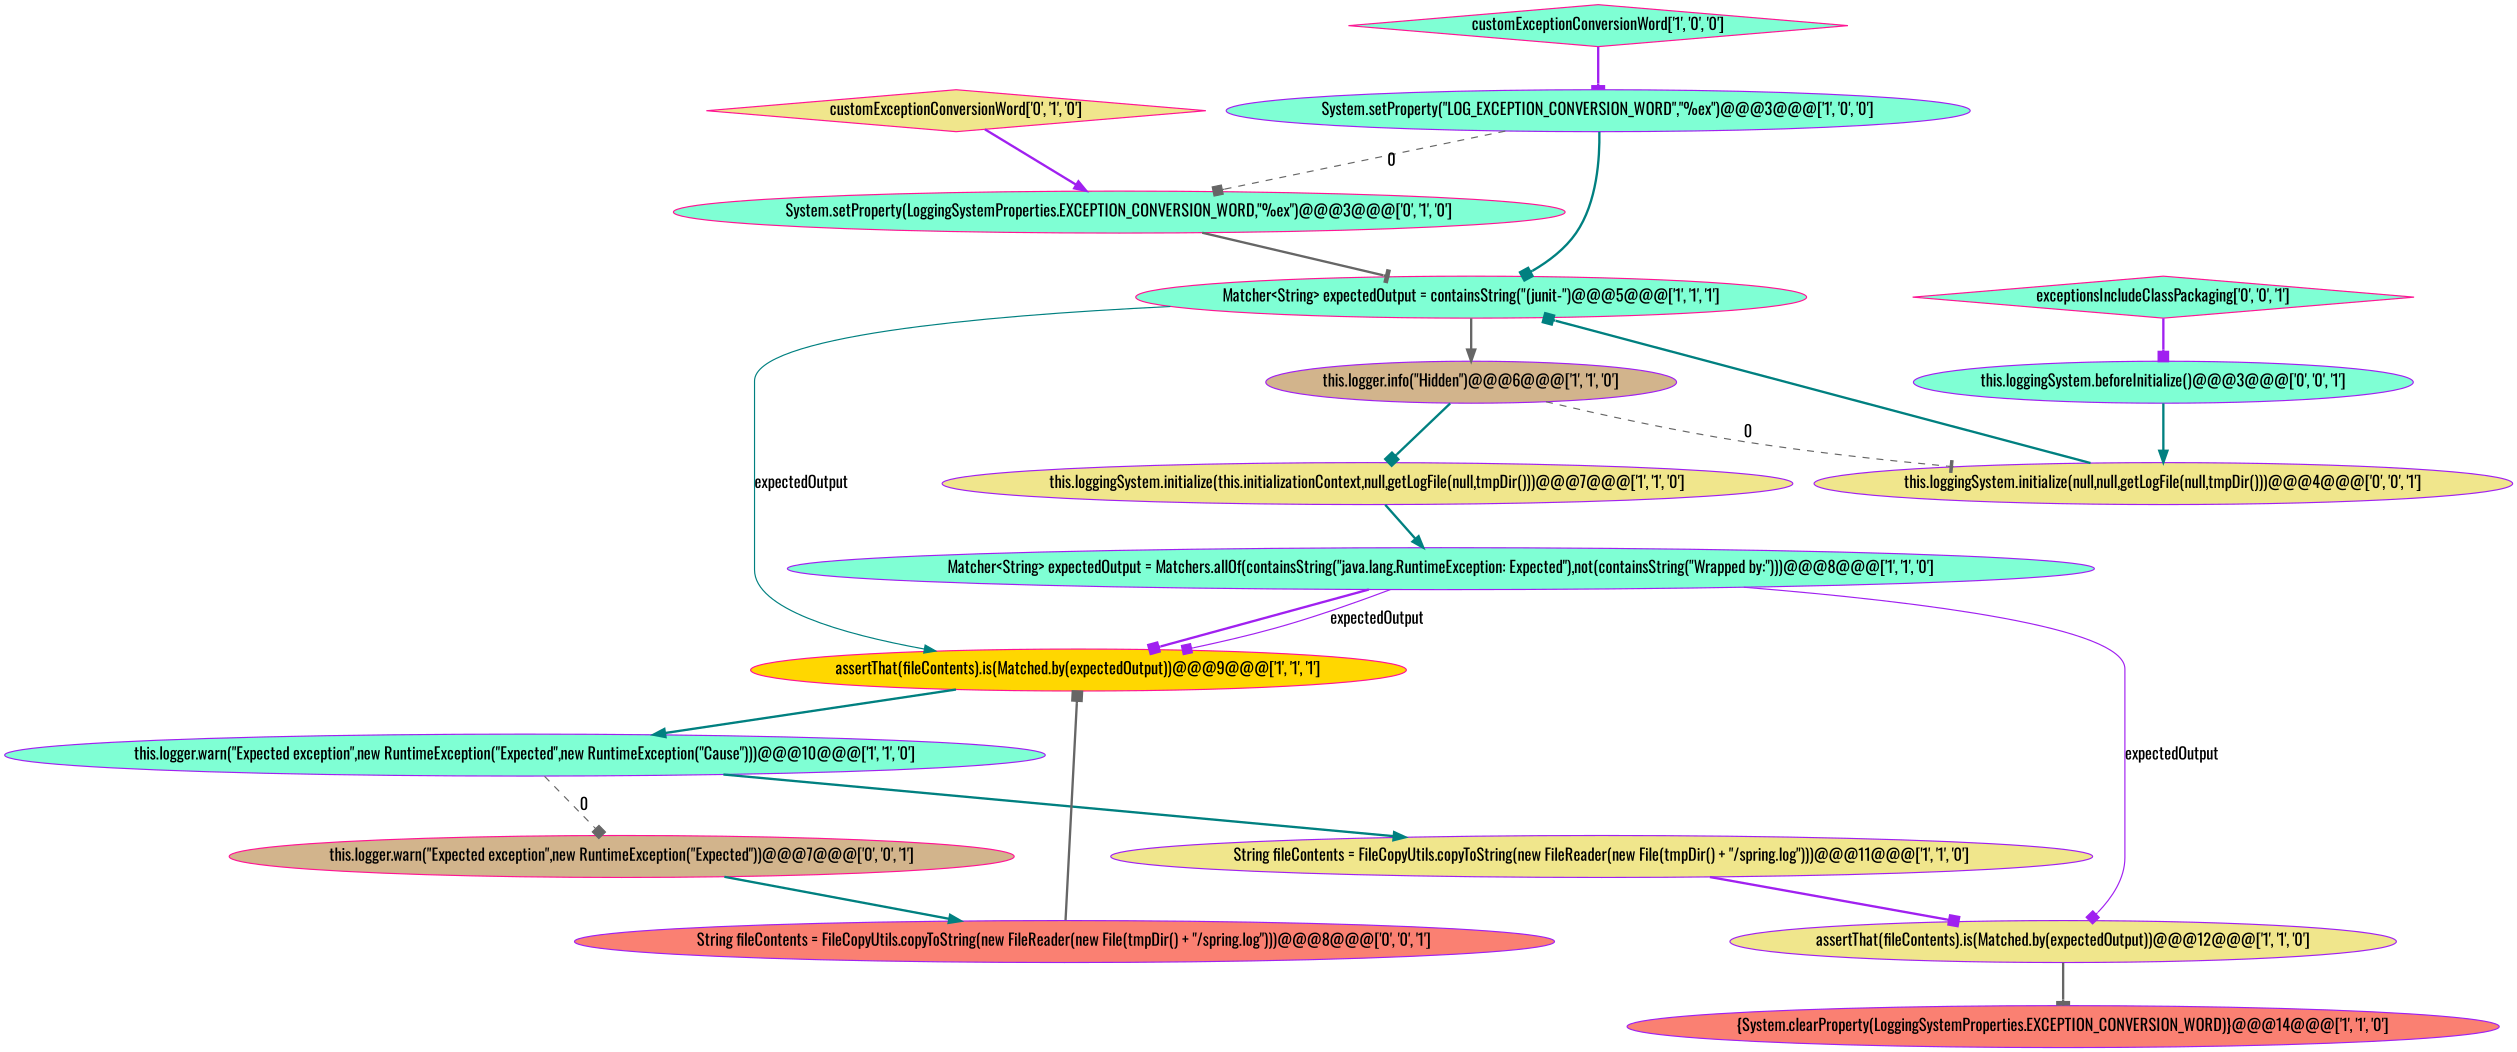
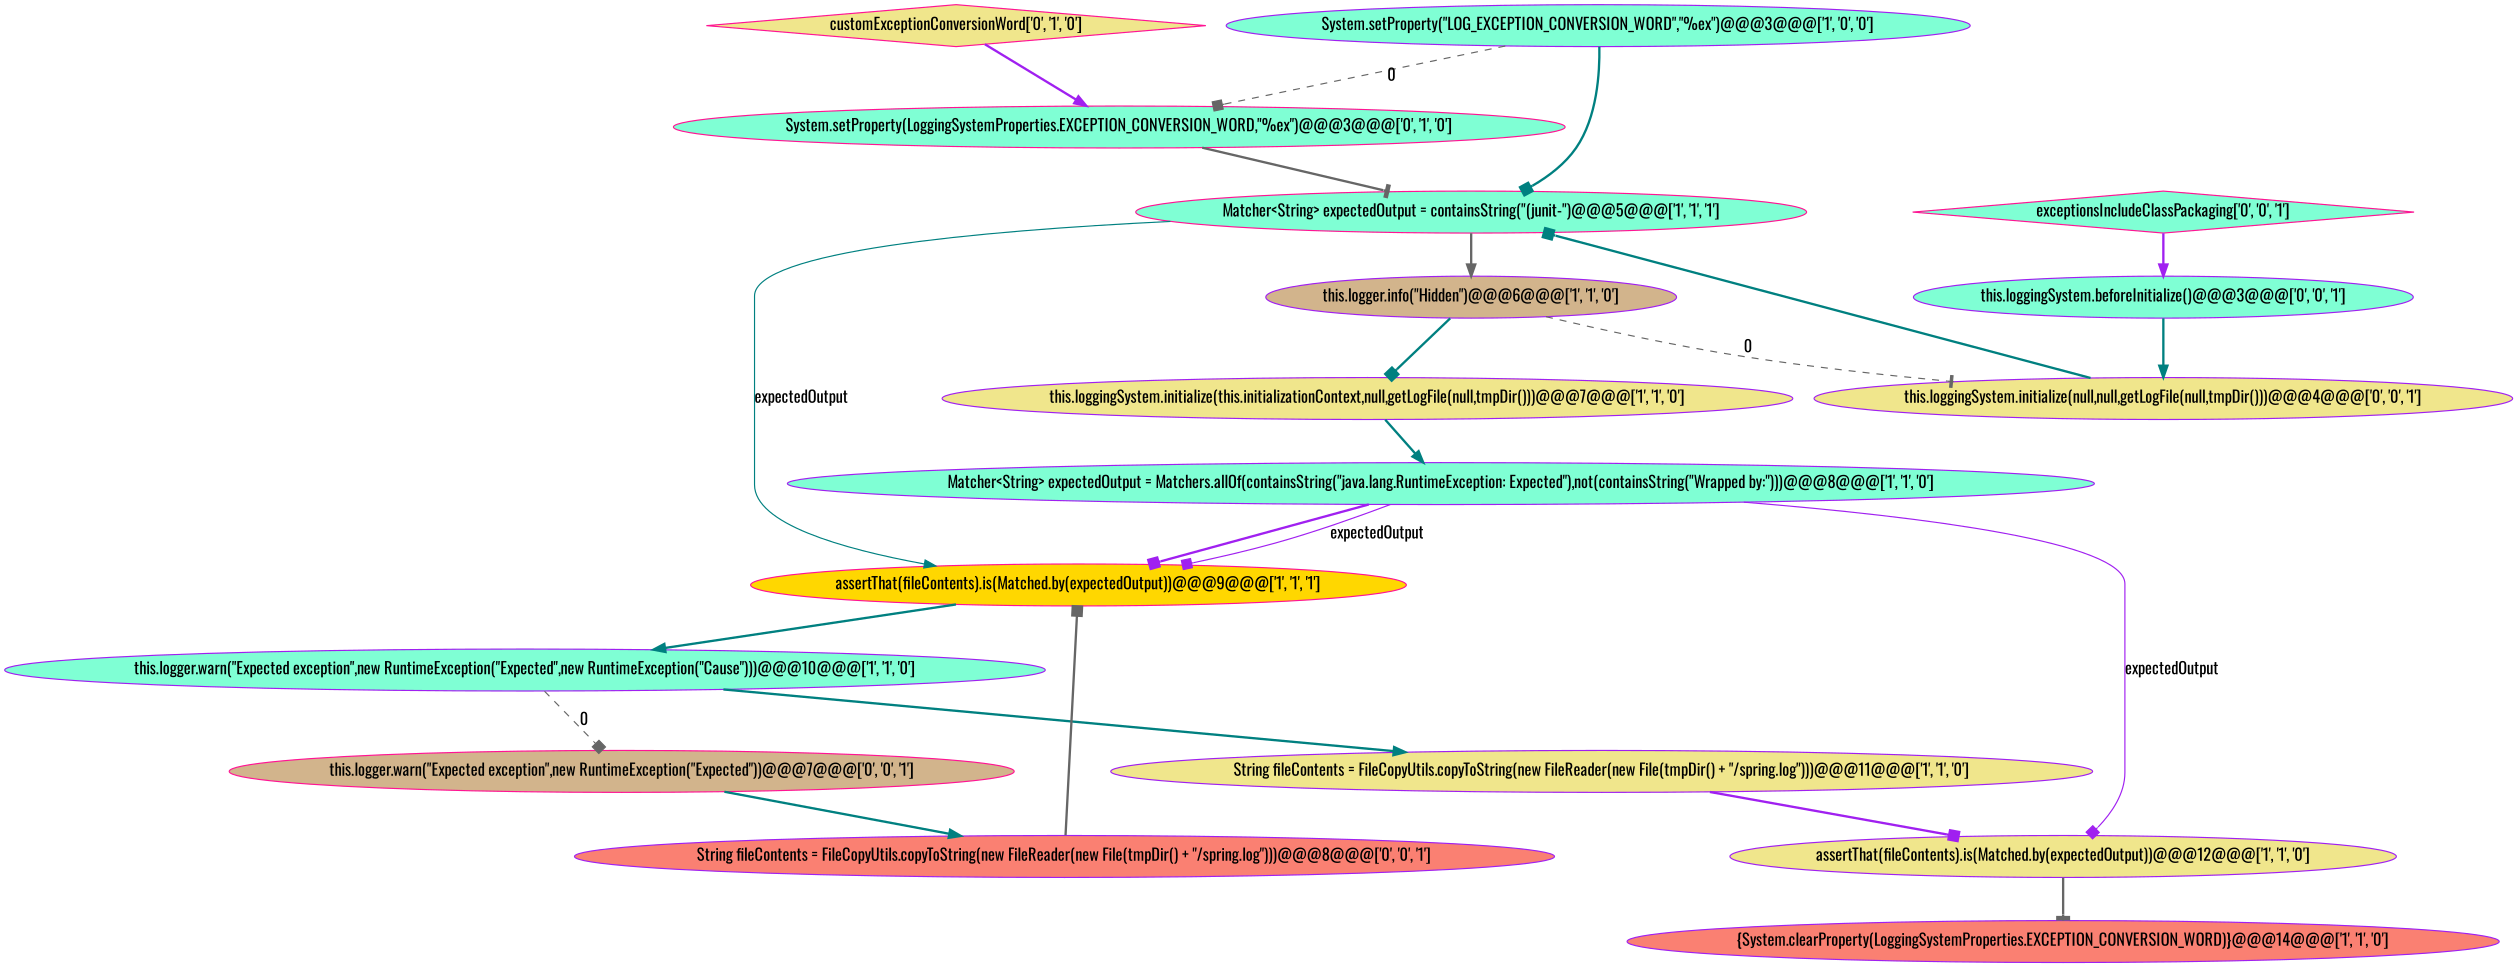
node "customExceptionConversionWord['1', '0', '0']": removed
edge "exceptionsIncludeClassPackaging['0', '0', '1']" -> "this.loggingSystem.beforeInitialize()@@@3@@@['0', '0', '1']": arrowhead box -> normal
